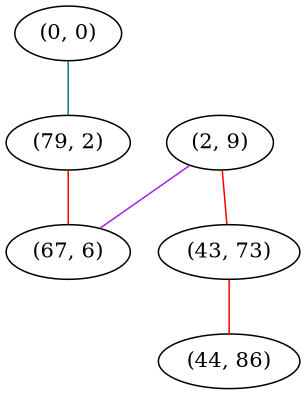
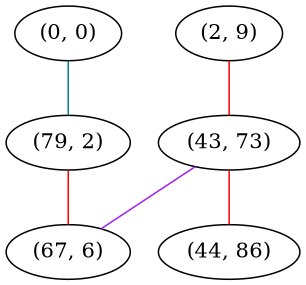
edge "(2, 9)" -- "(67, 6)": now "(43, 73)" -- "(67, 6)"
